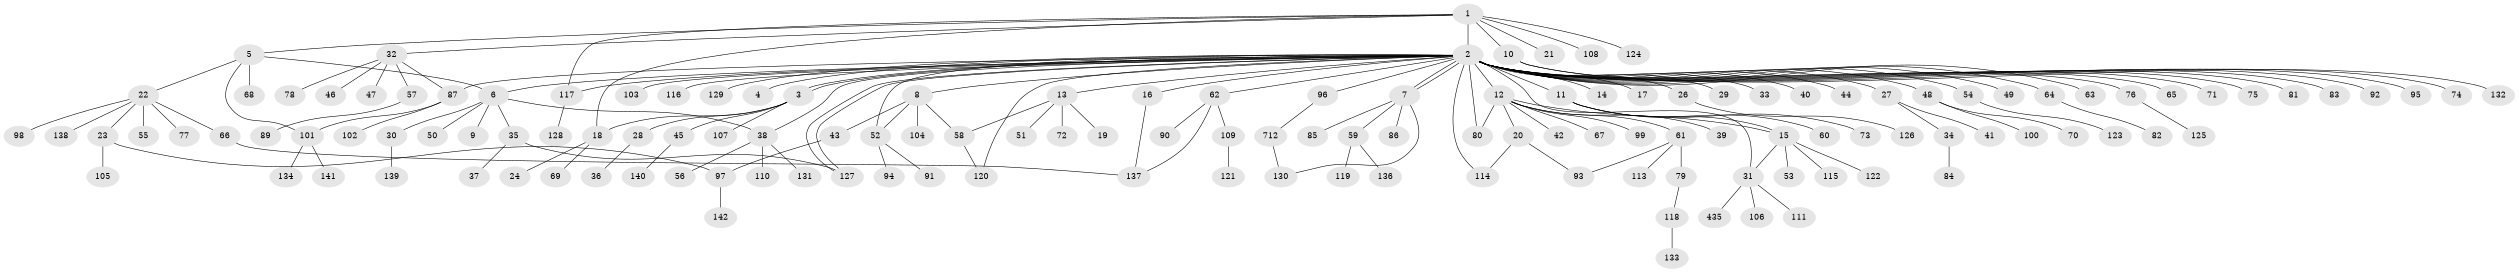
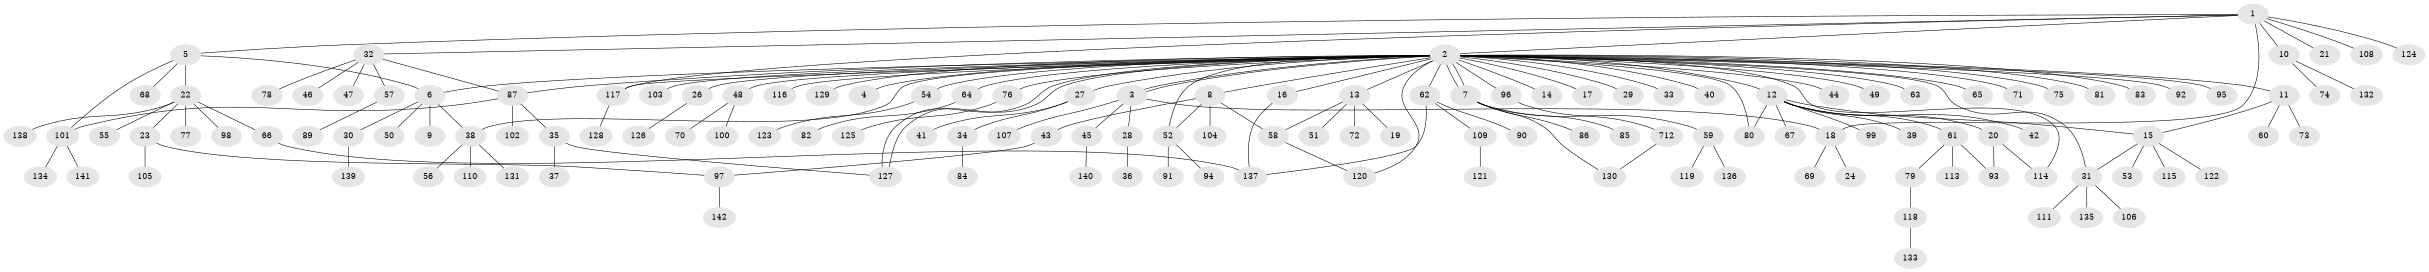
edge "6" -- "35": now "87" -- "35"
node "435": label "435" -> "135"
